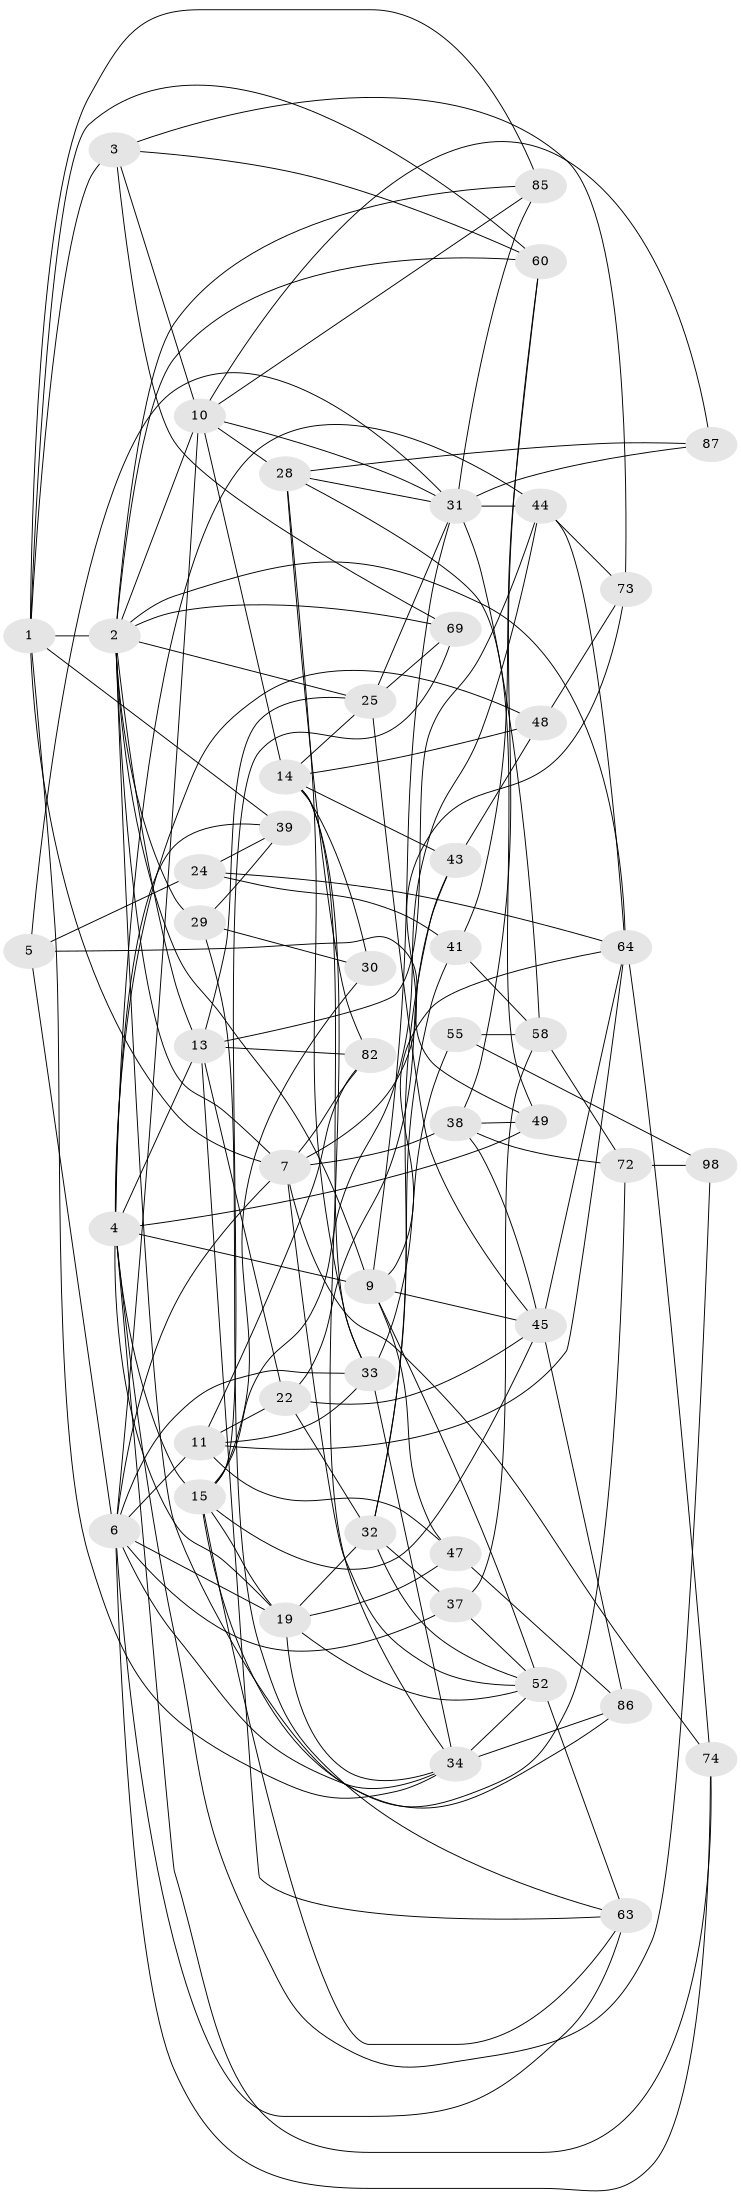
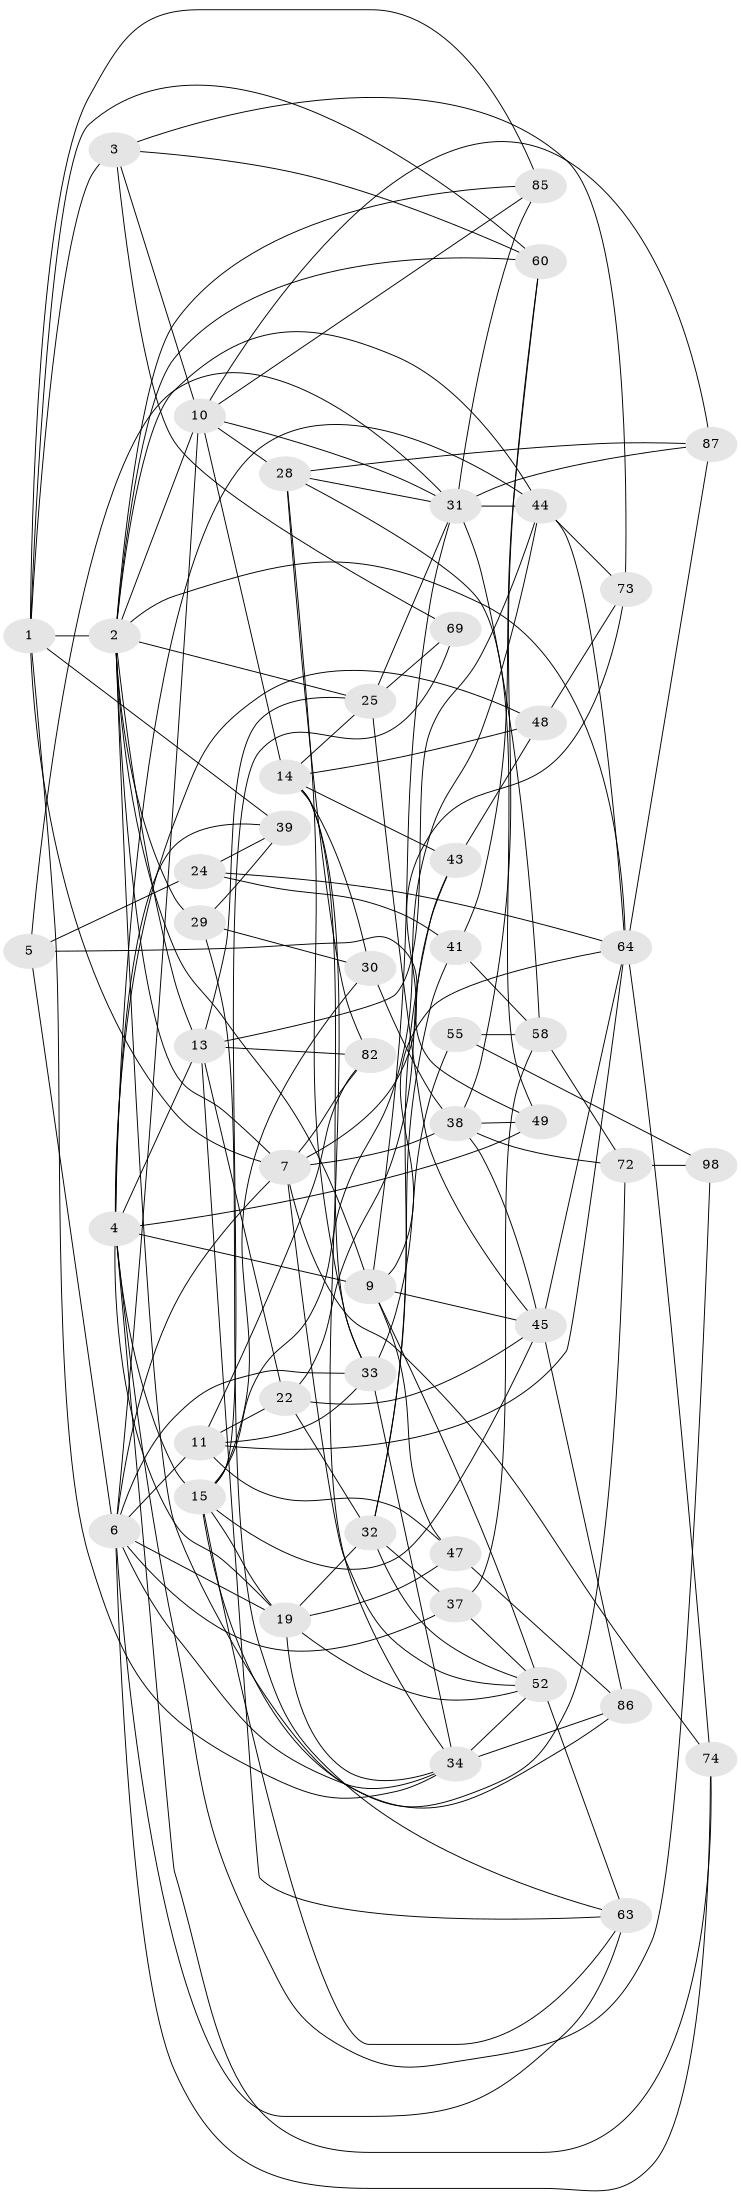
edge "69" -- "2": now "44" -- "2"
edge "87" -- "64": added
edge "30" -- "38": added
